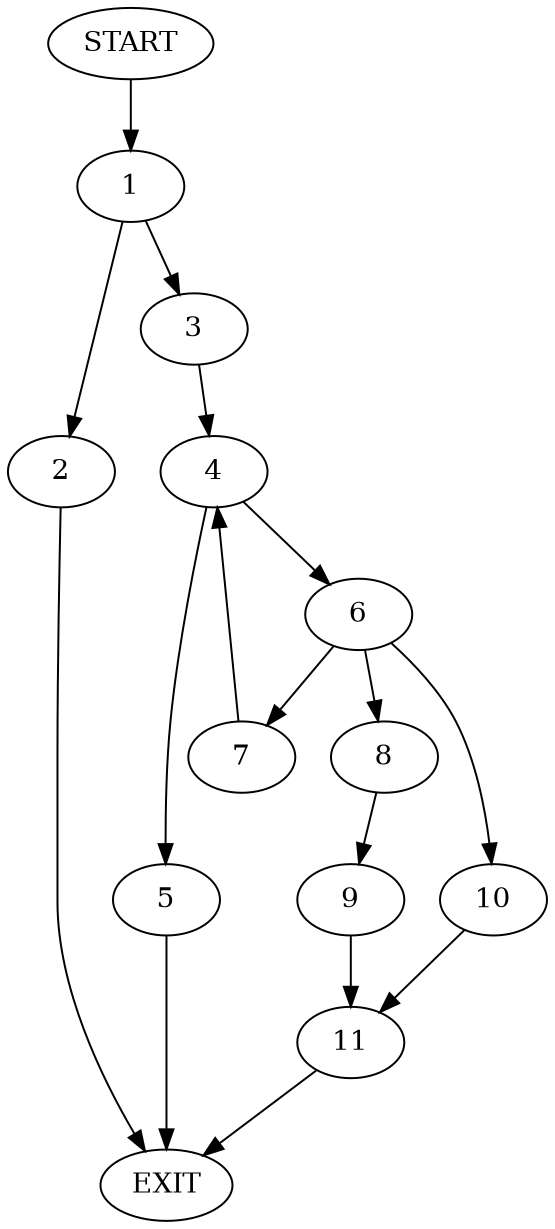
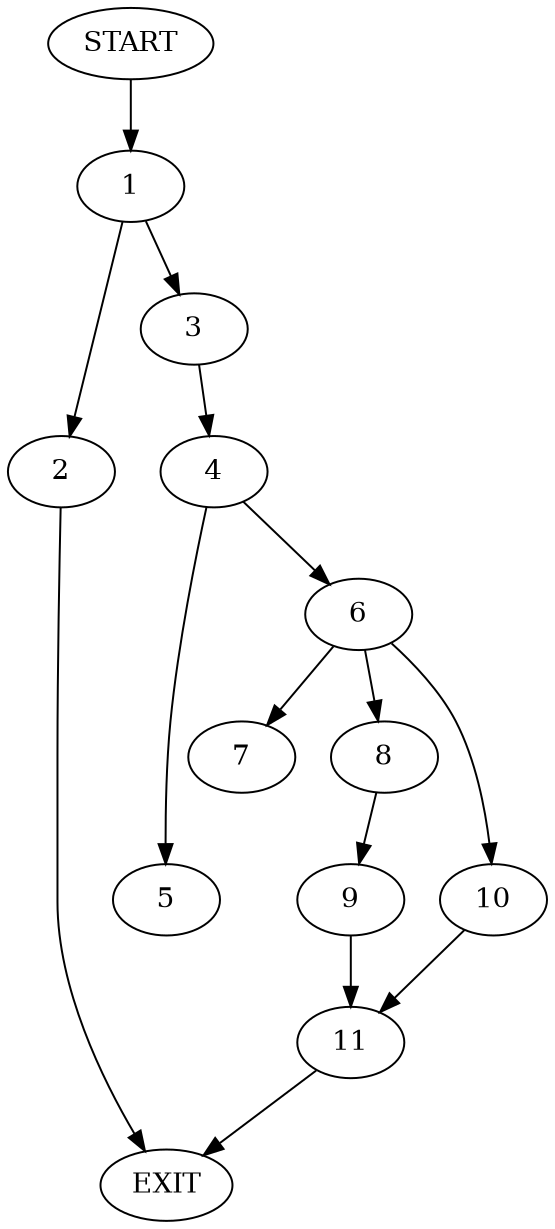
edge "7" -> "4": removed
edge "5" -> "EXIT": removed
